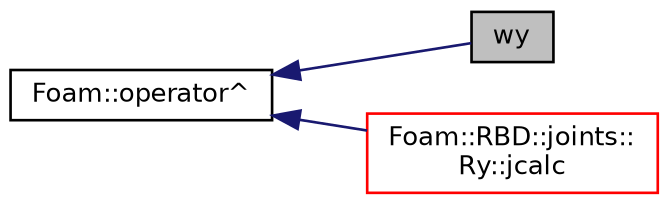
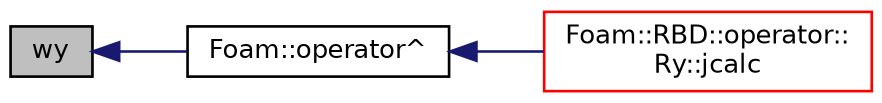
edge "wy" -> "Foam::operator^": reversed
node "Foam::RBD::joints:: Ry::jcalc": label "Foam::RBD::joints:: Ry::jcalc" -> "Foam::RBD::operator:: Ry::jcalc"
